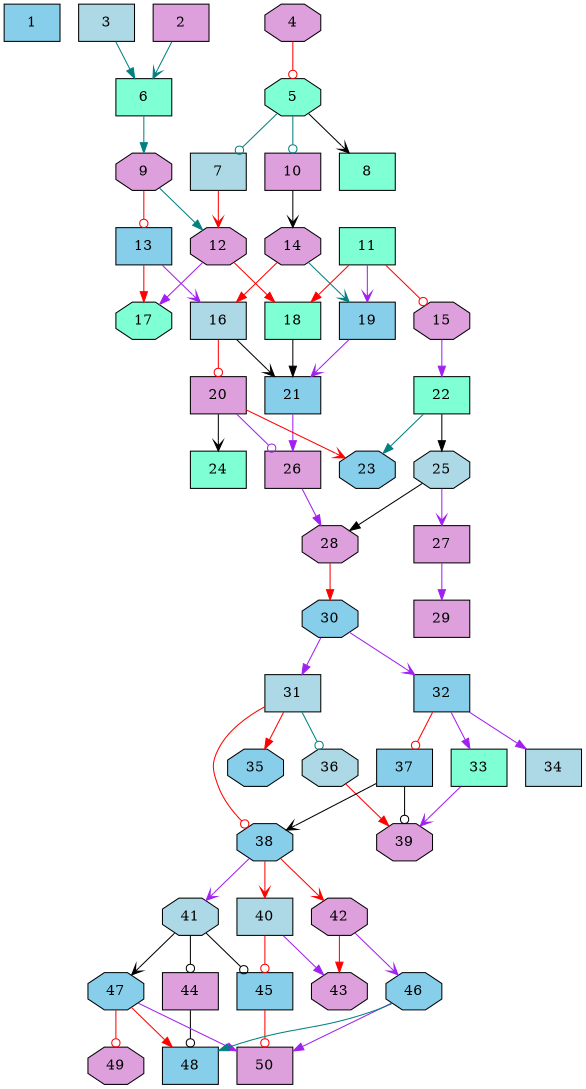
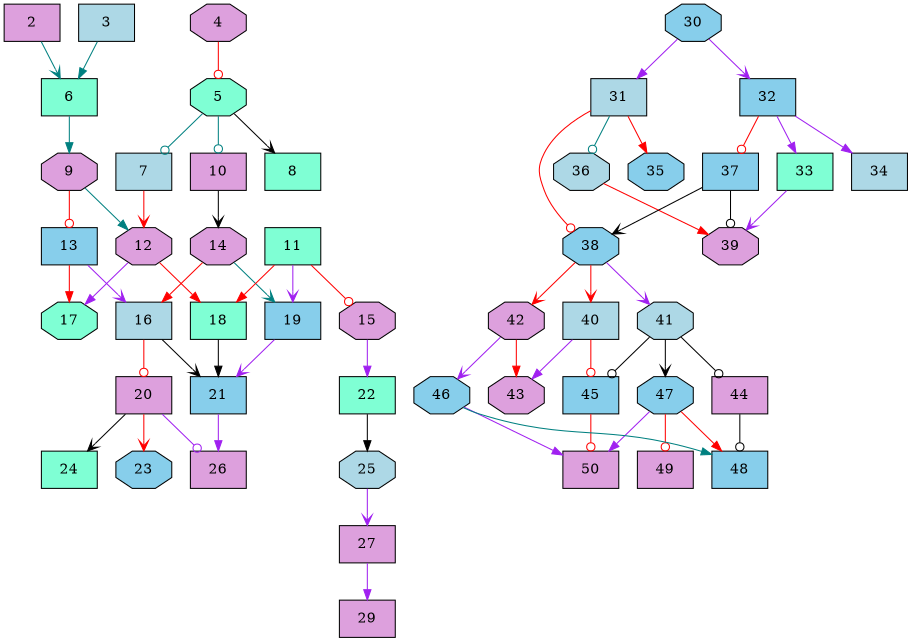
node "1": removed
edge "22" -> "23": removed
node "28": removed
node "49": shape octagon -> box
